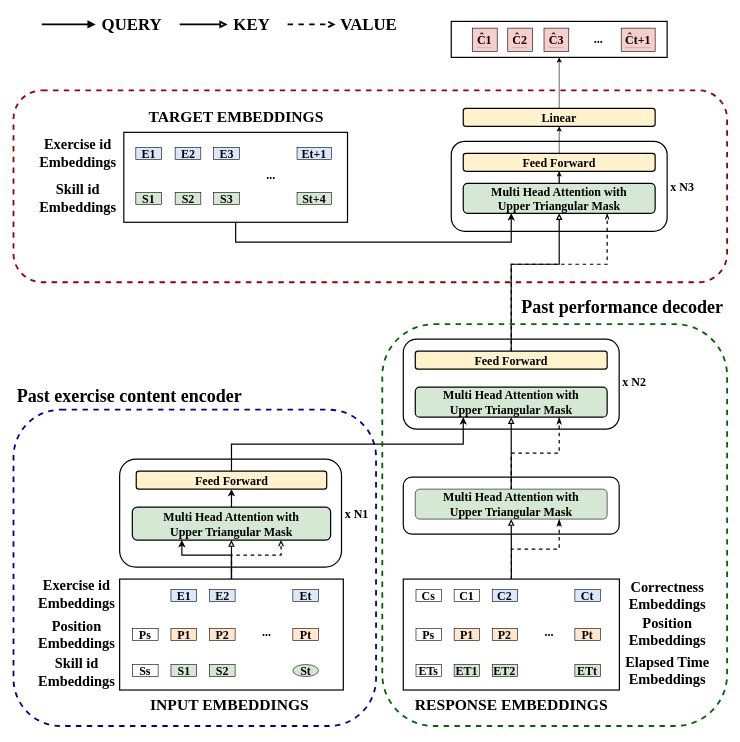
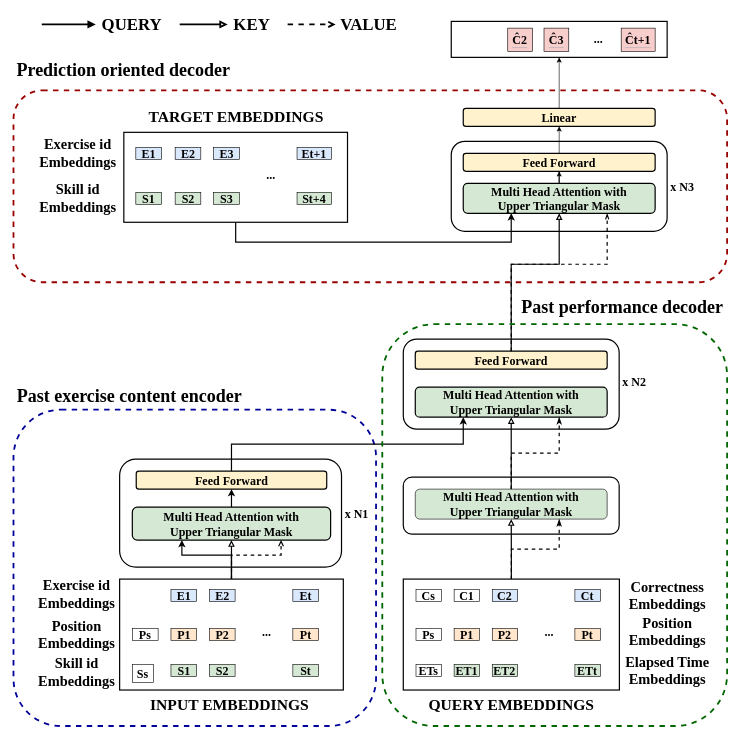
node "Ĉ1": removed
node "Prediction oriented decoder": added
node "Ss": size 26x12 -> 21x18
node "St": shape ellipse -> rectangle
node "RESPONSE EMBEDDINGS": label "RESPONSE EMBEDDINGS" -> "QUERY EMBEDDINGS"
